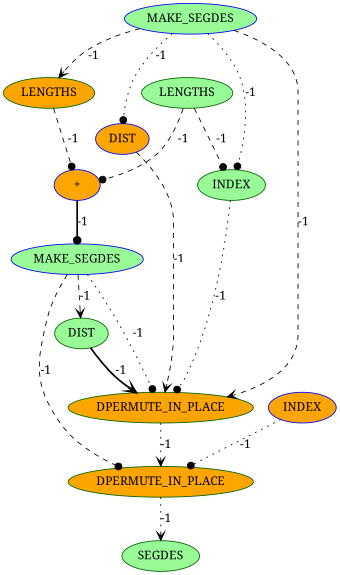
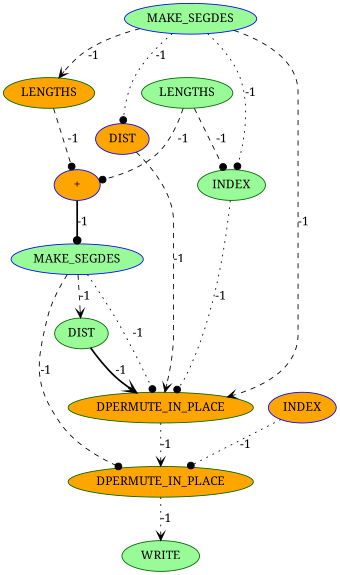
node "SEGDES": label "SEGDES" -> "WRITE"
